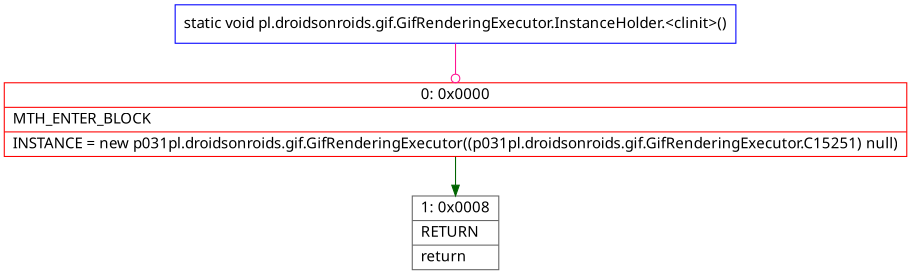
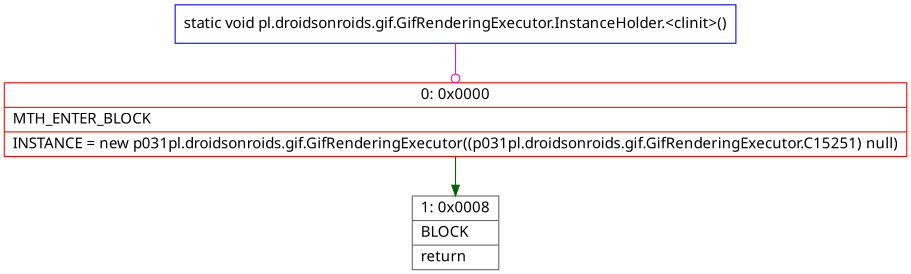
node "1: 0x0008": text "RETURN" -> "BLOCK"
